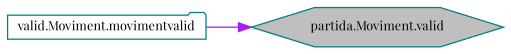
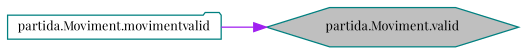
node "valid.Moviment.movimentvalid": label "valid.Moviment.movimentvalid" -> "partida.Moviment.movimentvalid"
